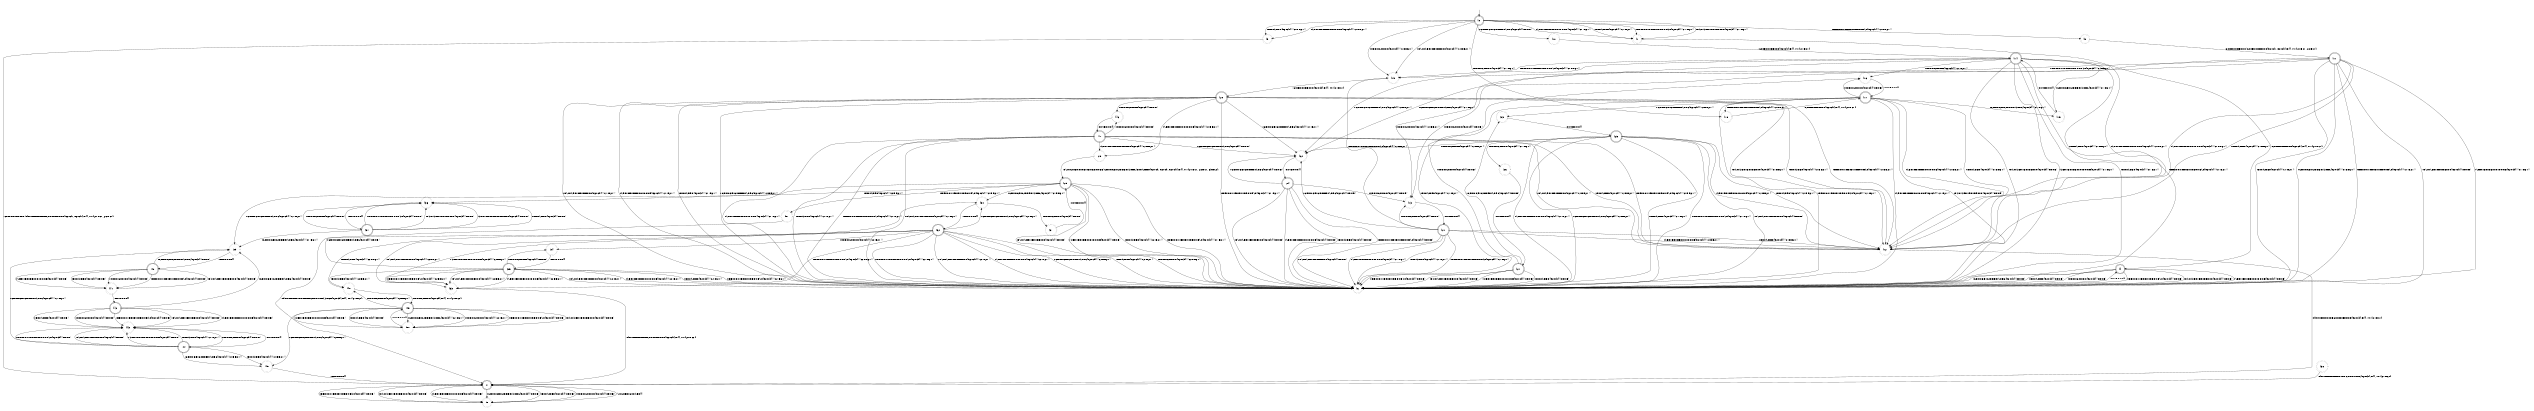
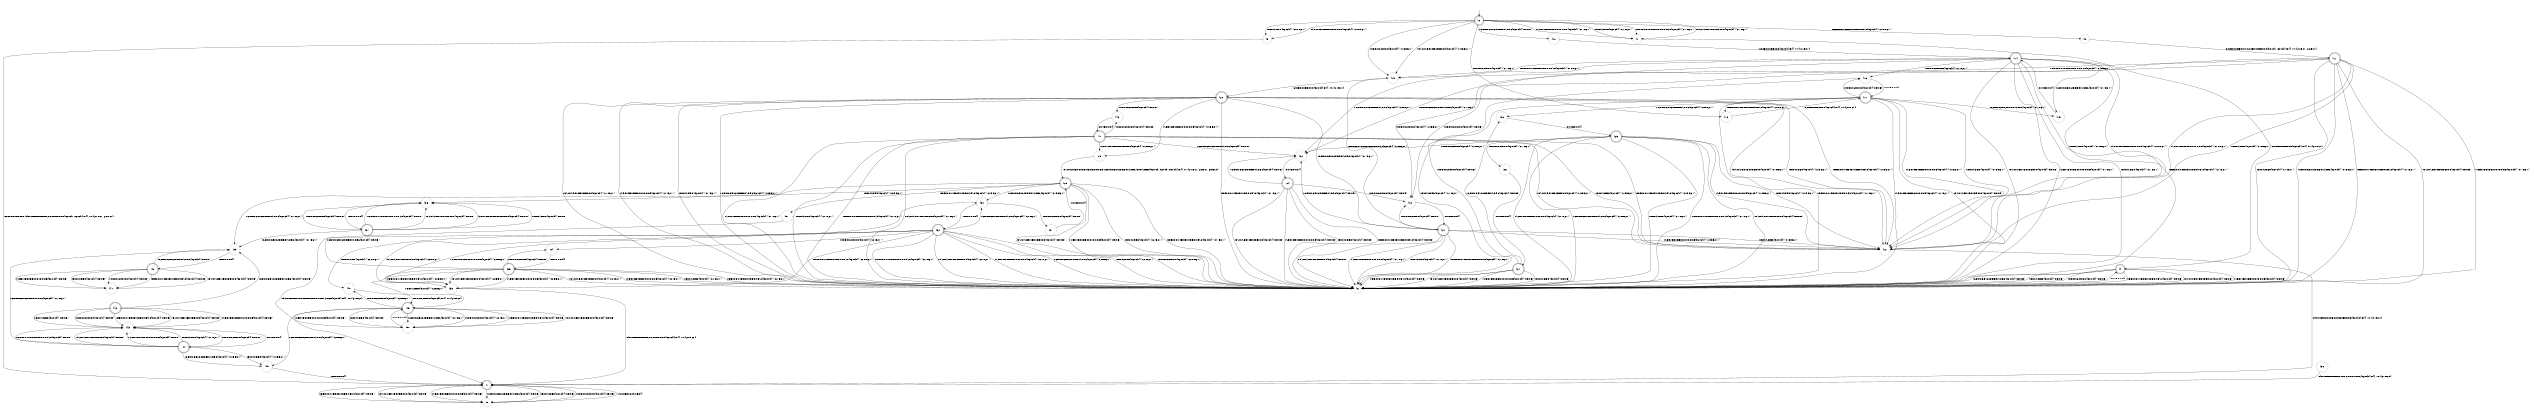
edge "l20" -> "l22": now "l20" -> "l21"
edge "l35" -> "l48": now "l35" -> "l49"
edge "l41" -> "l42": removed, label "!TIMEOUT[]"
